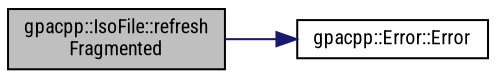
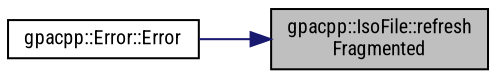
edge "gpacpp::IsoFile::refresh Fragmented" -> "gpacpp::Error::Error": reversed
